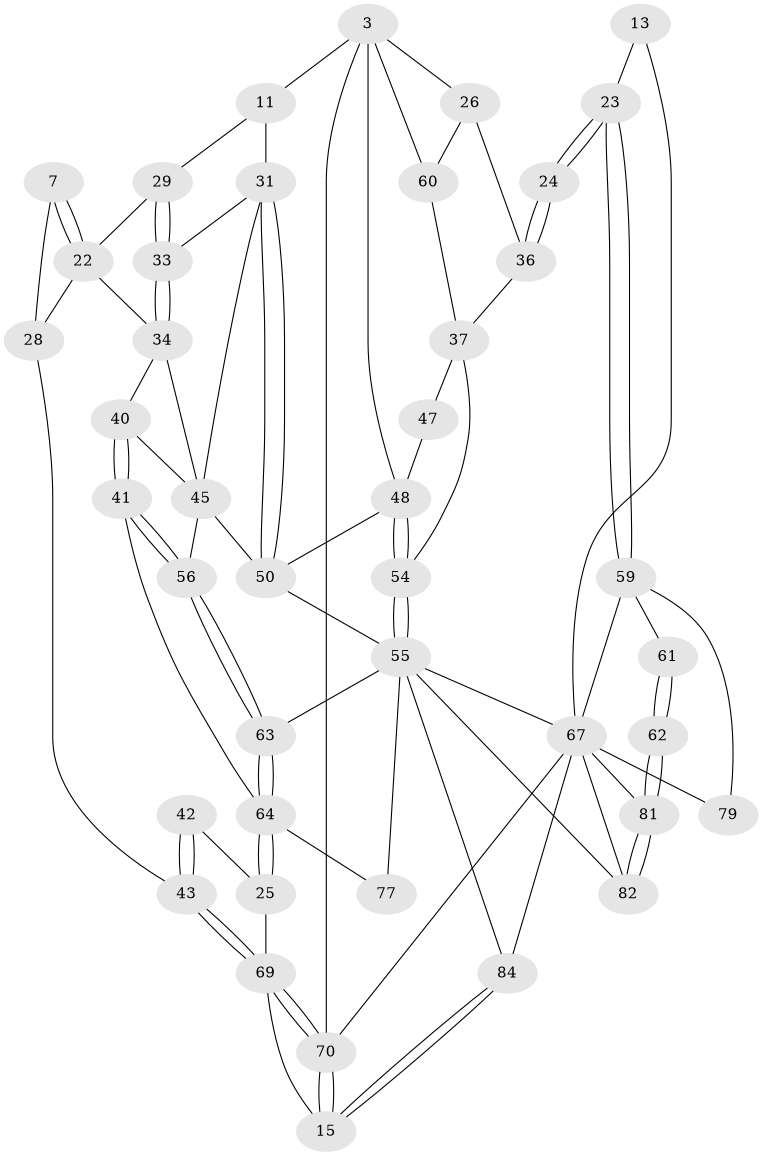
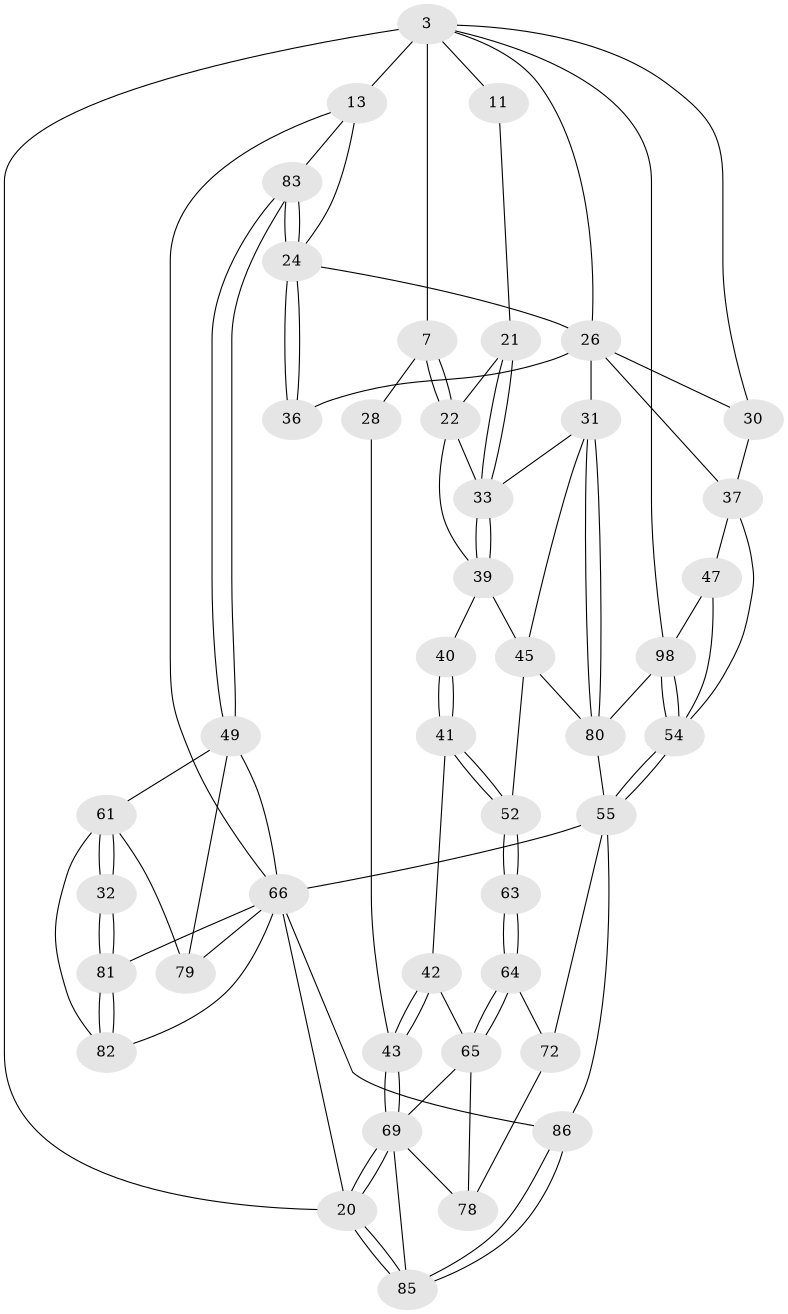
edge "3" -- "13": added
node "23": label "23" -> "83"
edge "11" -- "31": now "26" -- "31"
node "29": label "29" -> "21"
edge "3" -- "7": added
node "60": label "60" -> "30"
edge "13" -- "24": added
edge "24" -- "26": added
edge "22" -- "28": now "22" -- "33"
edge "36" -- "37": now "26" -- "37"
node "34": label "34" -> "39"
edge "40" -- "45": removed
node "48": label "48" -> "98"
node "56": label "56" -> "52"
node "50": label "50" -> "80"
node "59": label "59" -> "49"
edge "47" -- "54": added
edge "41" -- "64": now "41" -- "42"
edge "55" -- "63": removed
node "67": label "67" -> "66"
node "62": label "62" -> "32"
edge "55" -- "82": now "61" -- "82"
edge "61" -- "79": added
node "25": label "25" -> "65"
node "77": label "77" -> "72"
node "84": label "84" -> "86"
node "70": label "70" -> "20"
node "15": label "15" -> "85"
node "78": added
